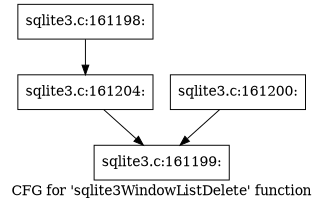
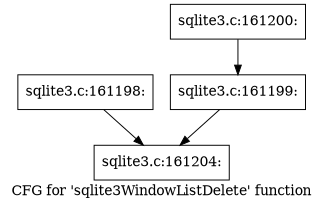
edge "sqlite3.c:161204:" -> "sqlite3.c:161199:": reversed
